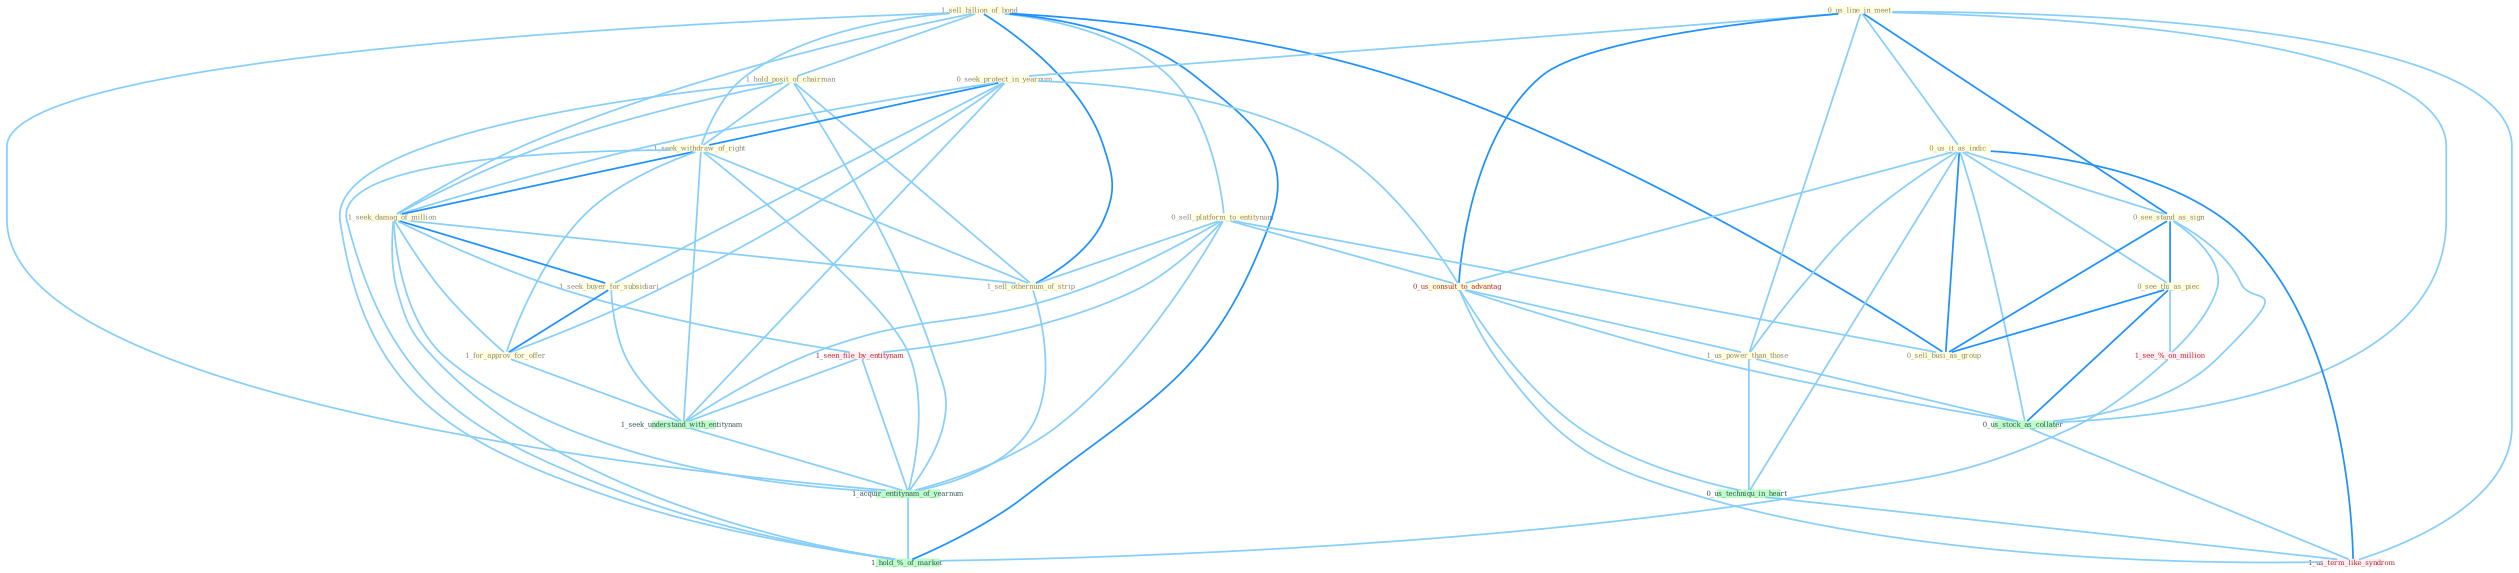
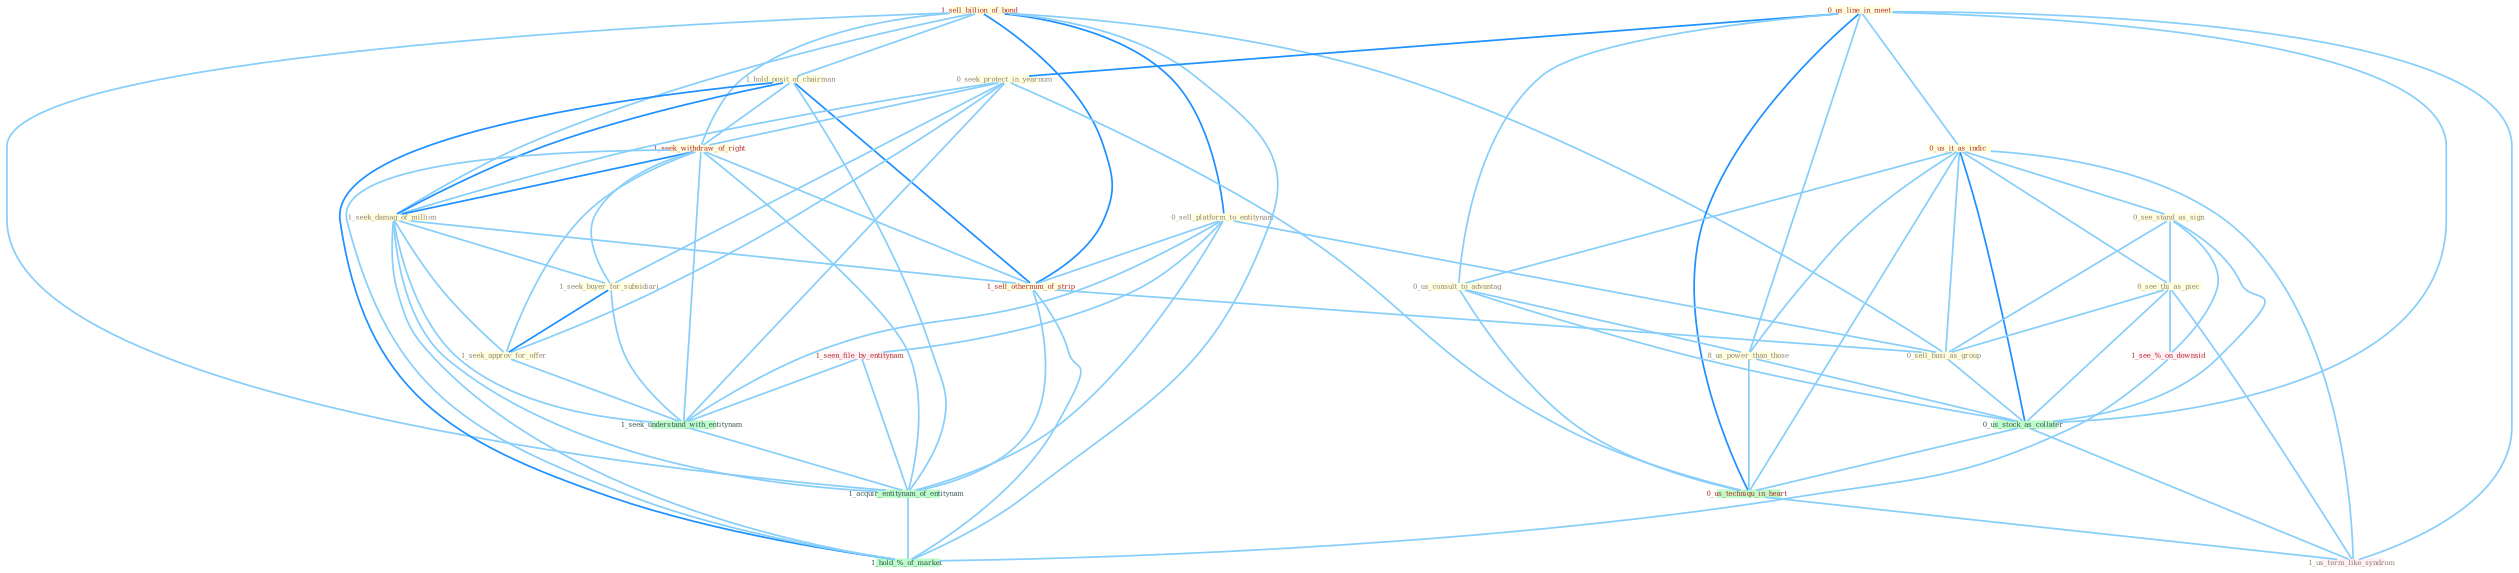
node "1_sell_billion_of_bond": fontcolor #8b7d6b -> #b22222
node "0_us_line_in_meet": fontcolor #8b7d6b -> #b22222
edge "0_us_line_in_meet" -- "0_seek_protect_in_yearnum": color #87cefa -> #1e90ff
edge "0_us_line_in_meet" -- "0_us_consult_to_advantag": color #1e90ff -> #87cefa
edge "1_sell_billion_of_bond" -- "0_sell_platform_to_entitynam": color #87cefa -> #1e90ff
edge "1_sell_billion_of_bond" -- "0_sell_busi_as_group": color #1e90ff -> #87cefa
edge "0_seek_protect_in_yearnum" -- "1_seek_withdraw_of_right": color #1e90ff -> #87cefa
edge "0_us_line_in_meet" -- "0_see_stand_as_sign": now "0_us_line_in_meet" -- "0_us_techniqu_in_heart"
edge "0_seek_protect_in_yearnum" -- "0_us_consult_to_advantag": now "0_seek_protect_in_yearnum" -- "0_us_techniqu_in_heart"
edge "1_hold_posit_of_chairman" -- "1_seek_damag_of_million": color #87cefa -> #1e90ff
node "1_seek_withdraw_of_right": fontcolor #8b7d6b -> #b22222
node "0_us_it_as_indic": fontcolor #8b7d6b -> #b22222
edge "1_hold_posit_of_chairman" -- "1_sell_othernum_of_strip": color #87cefa -> #1e90ff
edge "1_seek_withdraw_of_right" -- "1_seek_buyer_for_subsidiari": added
edge "1_seek_damag_of_million" -- "1_seek_buyer_for_subsidiari": color #1e90ff -> #87cefa
edge "0_sell_platform_to_entitynam" -- "0_us_consult_to_advantag": removed
edge "0_us_it_as_indic" -- "0_sell_busi_as_group": color #1e90ff -> #87cefa
edge "0_see_stand_as_sign" -- "0_see_thi_as_piec": color #1e90ff -> #87cefa
edge "0_us_it_as_indic" -- "1_us_term_like_syndrom": color #1e90ff -> #87cefa
edge "1_sell_billion_of_bond" -- "1_hold_%_of_market": color #1e90ff -> #87cefa
edge "0_us_it_as_indic" -- "0_us_stock_as_collater": color #87cefa -> #1e90ff
node "1_sell_othernum_of_strip": fontcolor #8b7d6b -> #b22222
node "0_us_consult_to_advantag": fontcolor #b22222 -> #8b7d6b
edge "0_see_stand_as_sign" -- "0_sell_busi_as_group": color #1e90ff -> #87cefa
edge "1_seek_damag_of_million" -- "1_seen_file_by_entitynam": now "1_seek_damag_of_million" -- "1_seek_understand_with_entitynam"
edge "0_see_thi_as_piec" -- "0_sell_busi_as_group": color #1e90ff -> #87cefa
edge "1_sell_othernum_of_strip" -- "0_sell_busi_as_group": added
edge "1_hold_posit_of_chairman" -- "1_hold_%_of_market": color #87cefa -> #1e90ff
node "1_for_approv_for_offer": label "1_for_approv_for_offer" -> "1_seek_approv_for_offer"
node "1_us_power_than_those": label "1_us_power_than_those" -> "8_us_power_than_those"
edge "0_see_thi_as_piec" -- "0_us_stock_as_collater": color #1e90ff -> #87cefa
node "1_see_%_on_million": label "1_see_%_on_million" -> "1_see_%_on_downsid"
edge "0_sell_busi_as_group" -- "0_us_stock_as_collater": added
edge "1_sell_othernum_of_strip" -- "1_hold_%_of_market": added
edge "0_us_stock_as_collater" -- "0_us_techniqu_in_heart": added
node "1_acquir_entitynam_of_yearnum": label "1_acquir_entitynam_of_yearnum" -> "1_acquir_entitynam_of_entitynam"
node "0_us_techniqu_in_heart": fontcolor #2f4f4f -> #b22222
edge "0_us_consult_to_advantag" -- "1_us_term_like_syndrom": now "0_see_thi_as_piec" -- "1_us_term_like_syndrom"
node "1_us_term_like_syndrom": fontcolor #b22222 -> #8b7d6b
